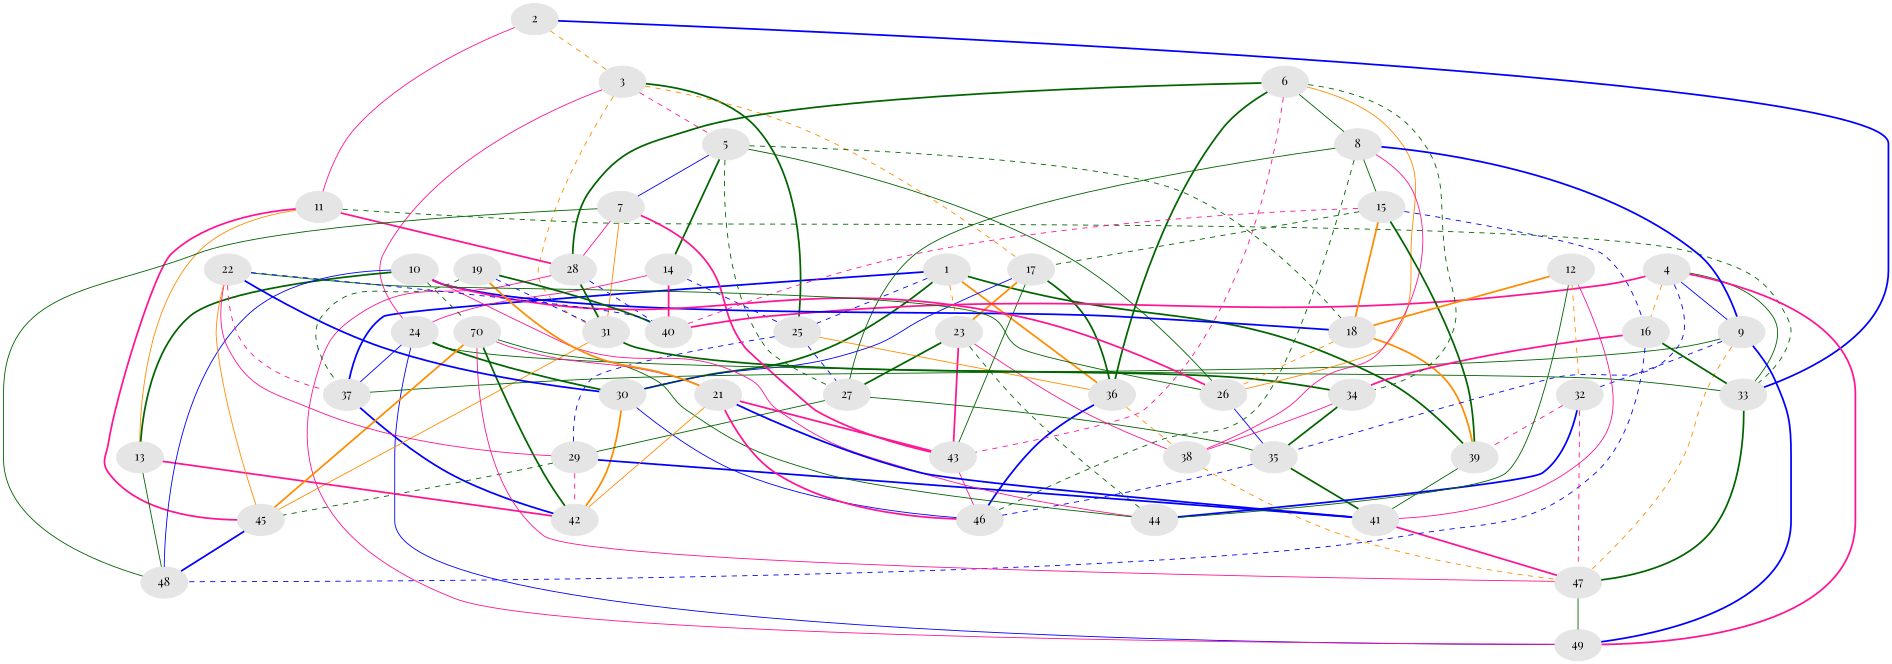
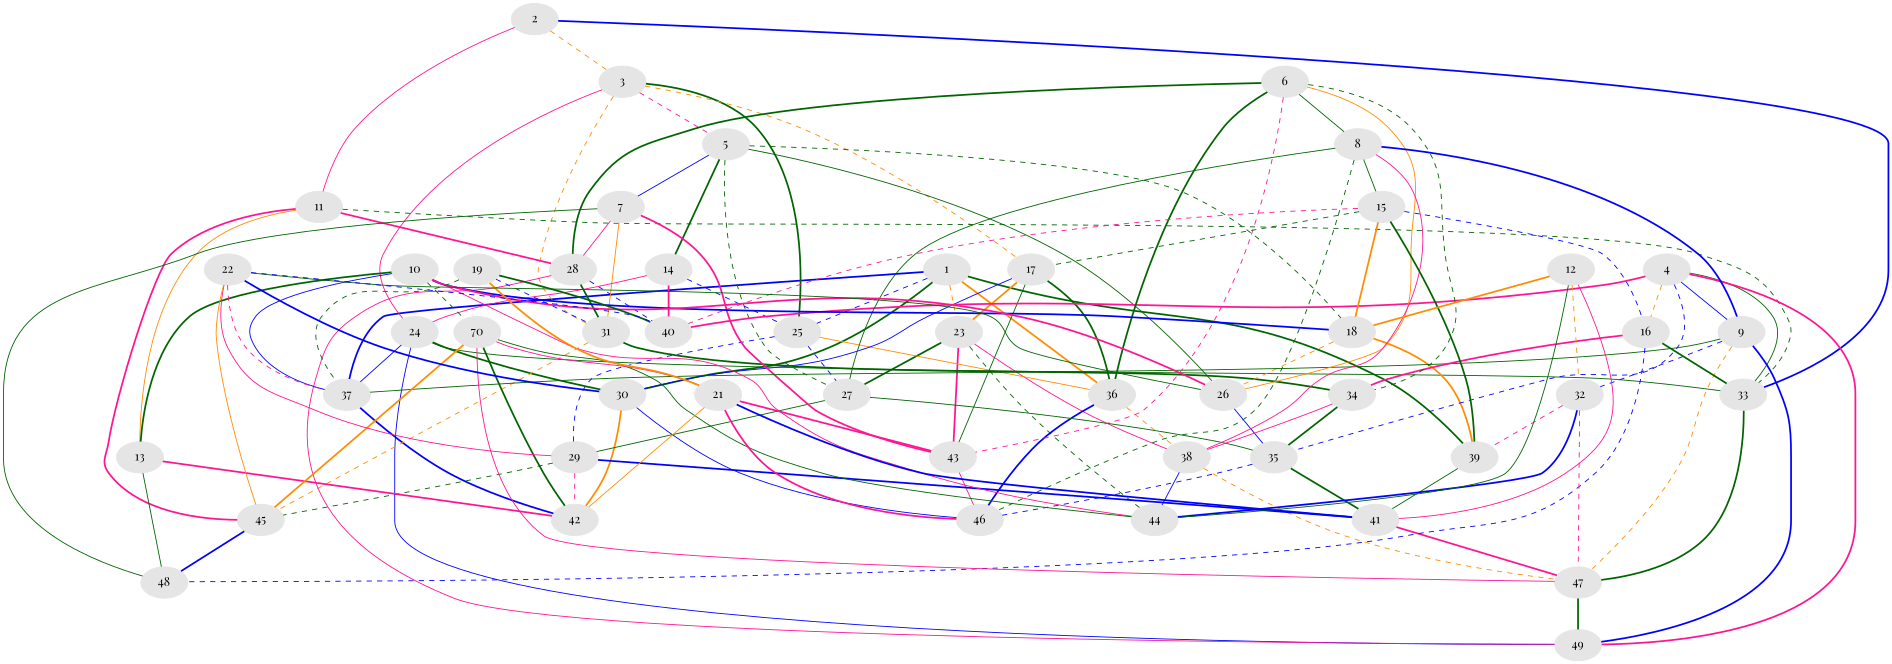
edge "10" -- "48": now "10" -- "37"
edge "31" -- "45": style solid -> dashed
edge "38" -- "44": added
edge "47" -- "49": style solid -> bold
